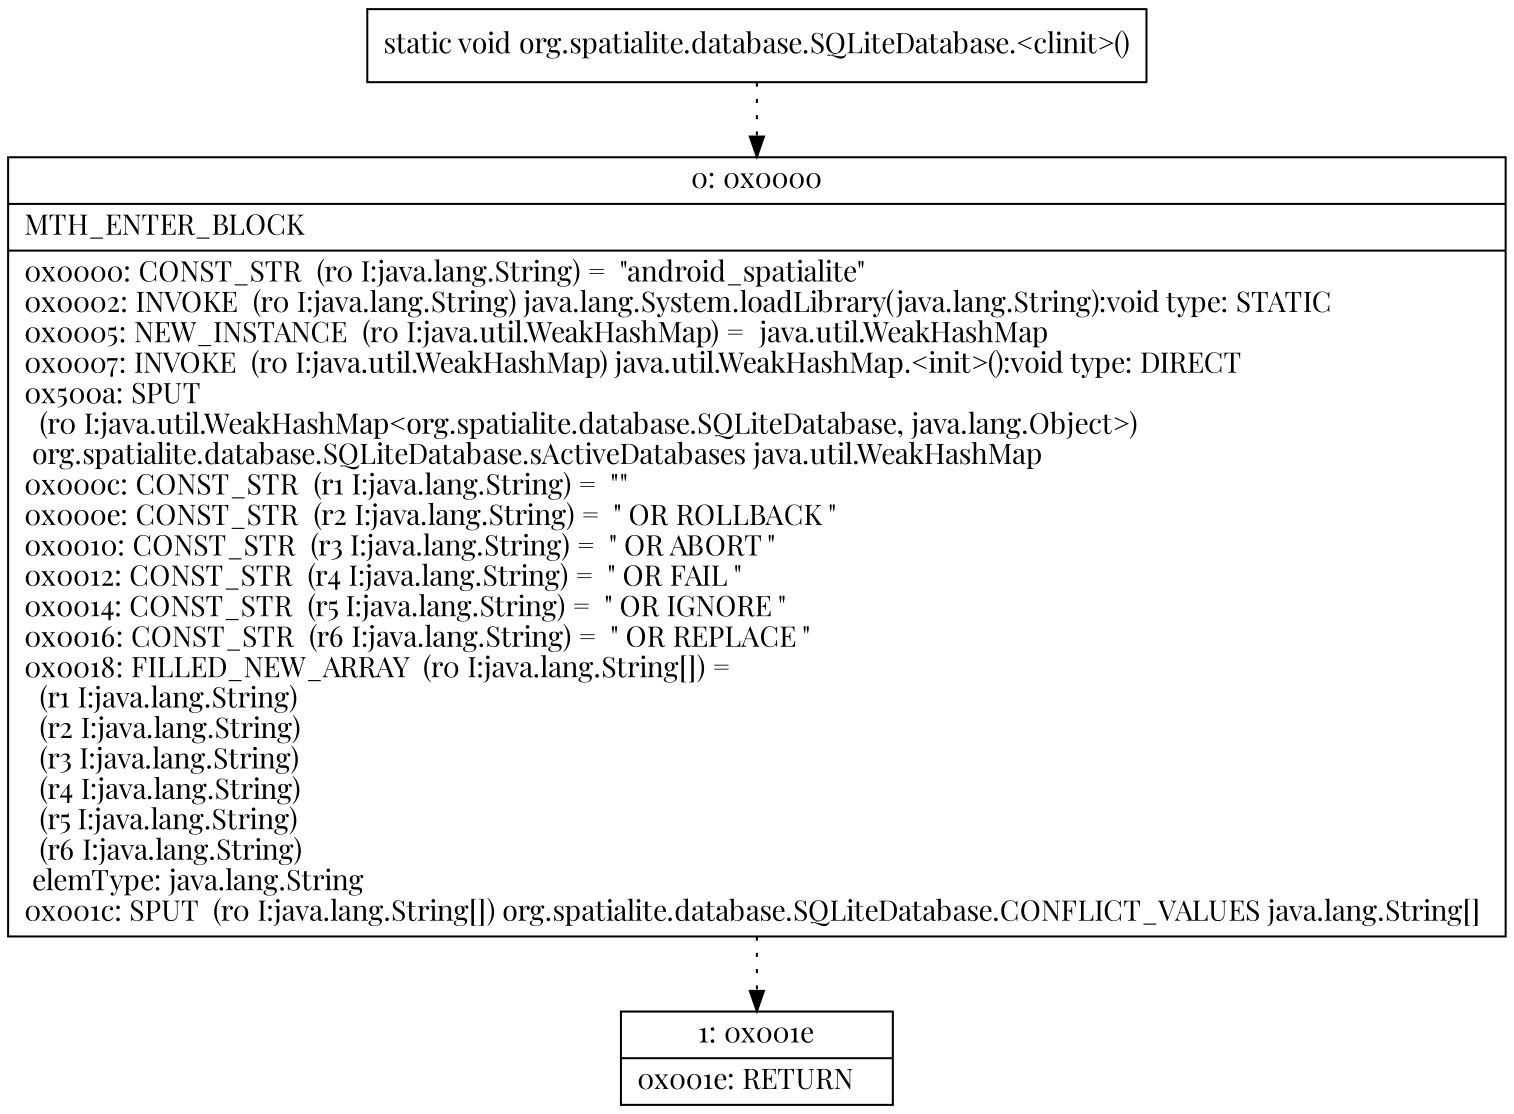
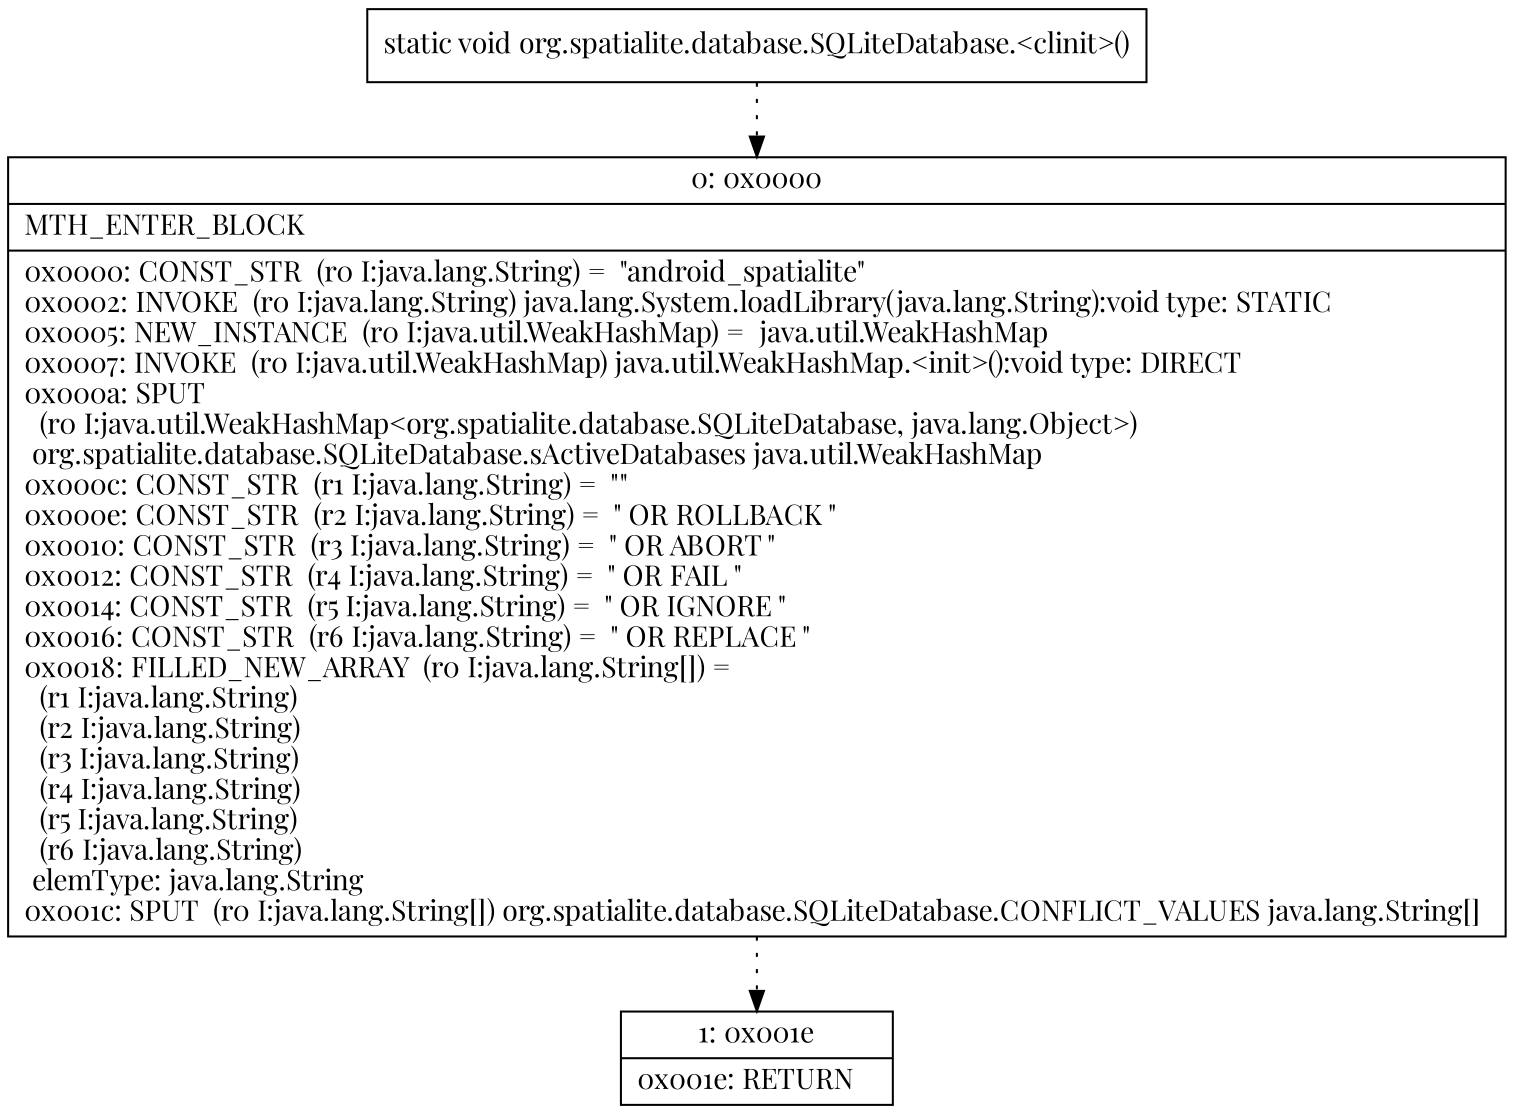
node "0: 0x0000": text "0x500a: SPUT" -> "0x000a: SPUT"
